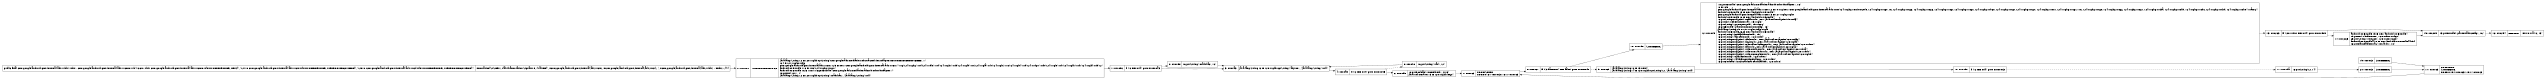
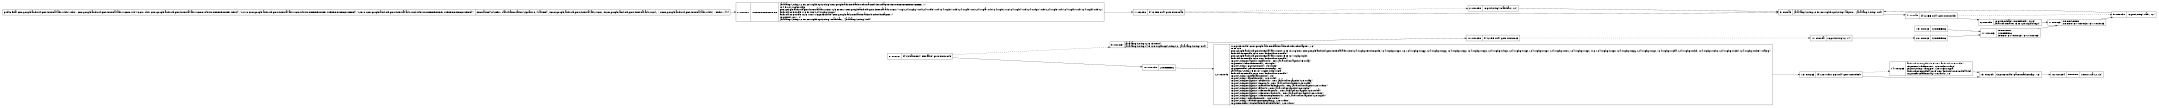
edge "7: 0x00c3" -> "8: 0x00c7": now "7: 0x00c3" -> "5: 0x00b0"
